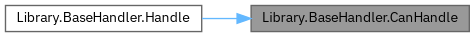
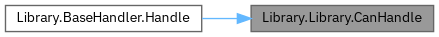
node "Library.BaseHandler.CanHandle": label "Library.BaseHandler.CanHandle" -> "Library.Library.CanHandle"
